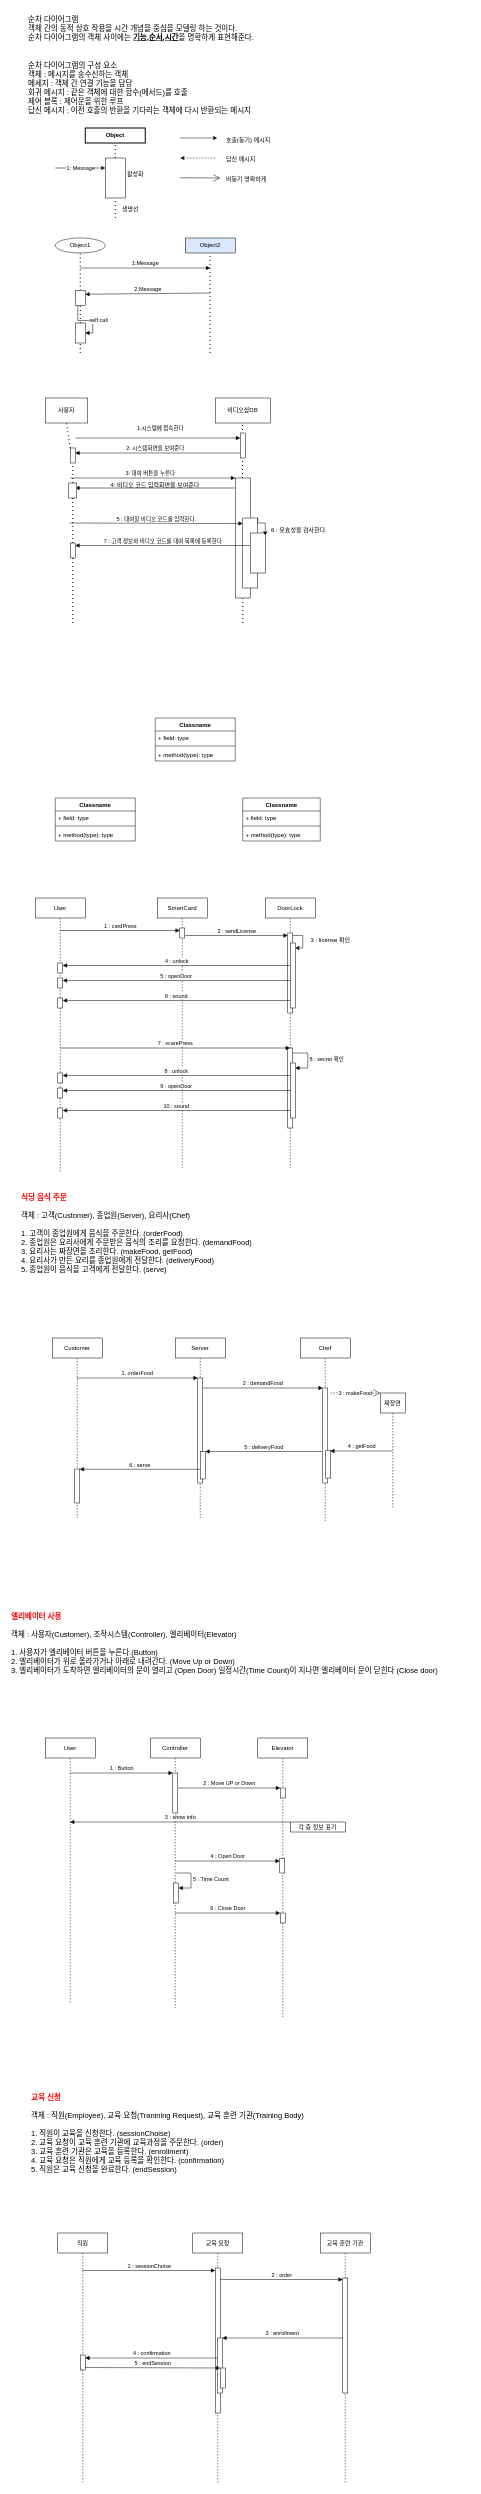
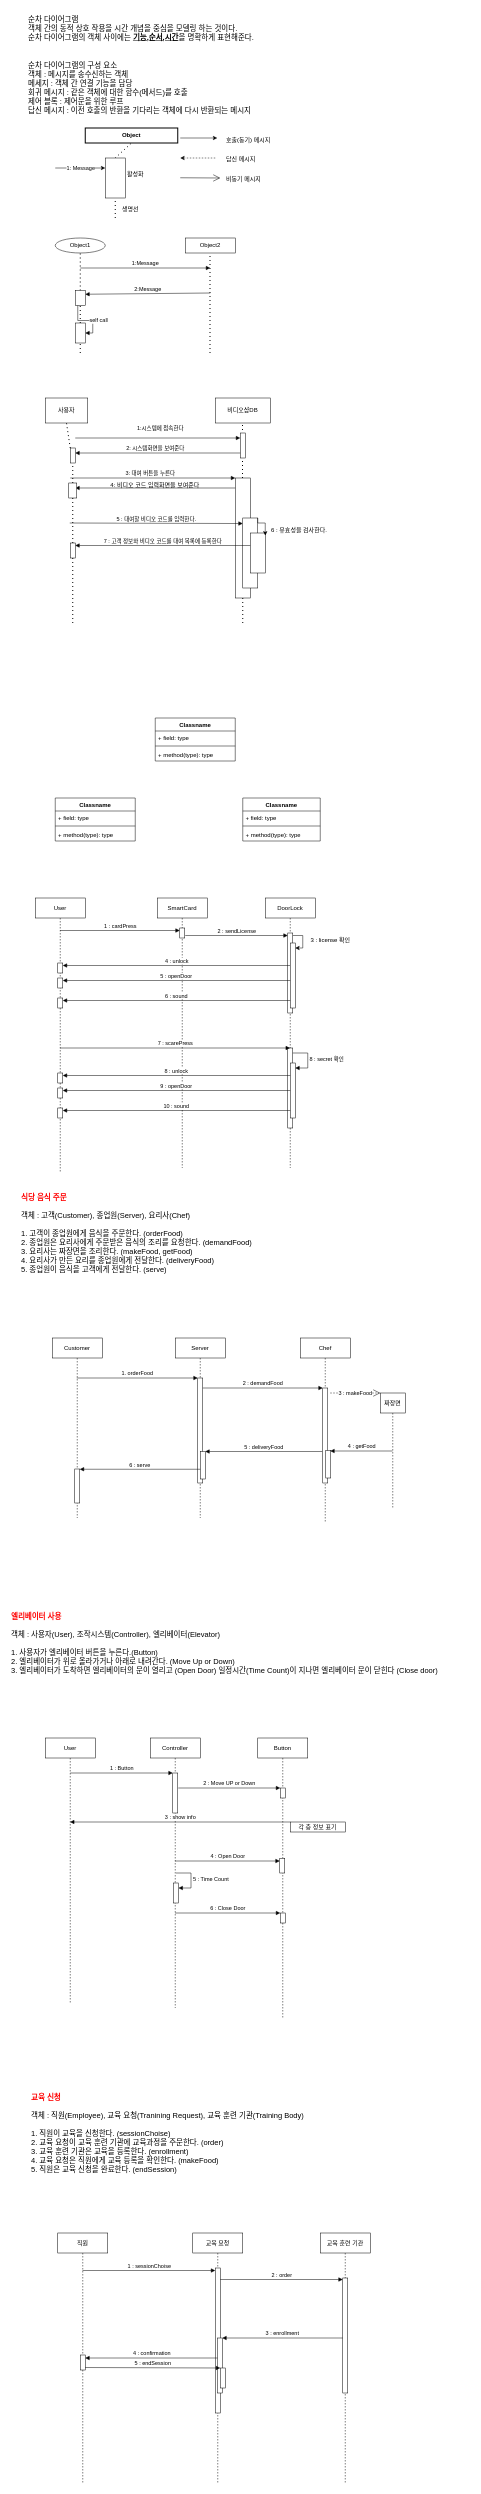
node "Object": size 60x15 -> 93x15
node "비동기 명확하게": label "비동기 명확하게" -> "비동기 메시지"
node "Object2": fillcolor #dae8fc -> #ffffff
node "엘리베이터 사용 객체 : 사용자(Customer), 조작시스템(Controller), 엘리베이터(Elevator) 1. 사용자가 엘리베이터 버튼을 누른다.(Button) 2. 엘리베이터가 위로 올라가거나 아래로 내려간다. (Move Up or Down) 3. 엘리베이터가 도착하면 엘리베이터의 문이 열리고 (Open Door) 일정시간(Time Count)이 지나면 엘리베이터 문이 닫힌다 (Close door)": label "엘리베이터 사용 객체 : 사용자(Customer), 조작시스템(Controller), 엘리베이터(Elevator) 1. 사용자가 엘리베이터 버튼을 누른다.(Button) 2. 엘리베이터가 위로 올라가거나 아래로 내려간다. (Move Up or Down) 3. 엘리베이터가 도착하면 엘리베이터의 문이 열리고 (Open Door) 일정시간(Time Count)이 지나면 엘리베이터 문이 닫힌다 (Close door)" -> "엘리베이터 사용 객체 : 사용자(User), 조작시스템(Controller), 엘리베이터(Elevator) 1. 사용자가 엘리베이터 버튼을 누른다.(Button) 2. 엘리베이터가 위로 올라가거나 아래로 내려간다. (Move Up or Down) 3. 엘리베이터가 도착하면 엘리베이터의 문이 열리고 (Open Door) 일정시간(Time Count)이 지나면 엘리베이터 문이 닫힌다 (Close door)"
node "Elevator": label "Elevator" -> "Button"
node "교육 신청 객체 : 직원(Employee), 교육 요청(Tranining Request), 교육 훈련 기관(Training Body) 1. 직원이 교육을 신청한다. (sessionChoise) 2. 교육 요청이 교육 훈련 기관에 교육과정을 주문한다. (order) 3. 교육 훈련 기관은 교육을 등록한다. (enrollment) 4. 교육 요청은 직원에게 교육 등록을 확인한다. (confirmation) 5. 직원은 교육 신청을 완료한다. (endSession)": label "교육 신청 객체 : 직원(Employee), 교육 요청(Tranining Request), 교육 훈련 기관(Training Body) 1. 직원이 교육을 신청한다. (sessionChoise) 2. 교육 요청이 교육 훈련 기관에 교육과정을 주문한다. (order) 3. 교육 훈련 기관은 교육을 등록한다. (enrollment) 4. 교육 요청은 직원에게 교육 등록을 확인한다. (confirmation) 5. 직원은 교육 신청을 완료한다. (endSession)" -> "교육 신청 객체 : 직원(Employee), 교육 요청(Tranining Request), 교육 훈련 기관(Training Body) 1. 직원이 교육을 신청한다. (sessionChoise) 2. 교육 요청이 교육 훈련 기관에 교육과정을 주문한다. (order) 3. 교육 훈련 기관은 교육을 등록한다. (enrollment) 4. 교육 요청은 직원에게 교육 등록을 확인한다. (makeFood) 5. 직원은 교육 신청을 완료한다. (endSession)"
